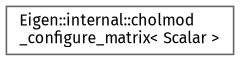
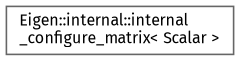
node "Eigen::internal::cholmod _configure_matrix< Scalar >": label "Eigen::internal::cholmod _configure_matrix< Scalar >" -> "Eigen::internal::internal _configure_matrix< Scalar >"
